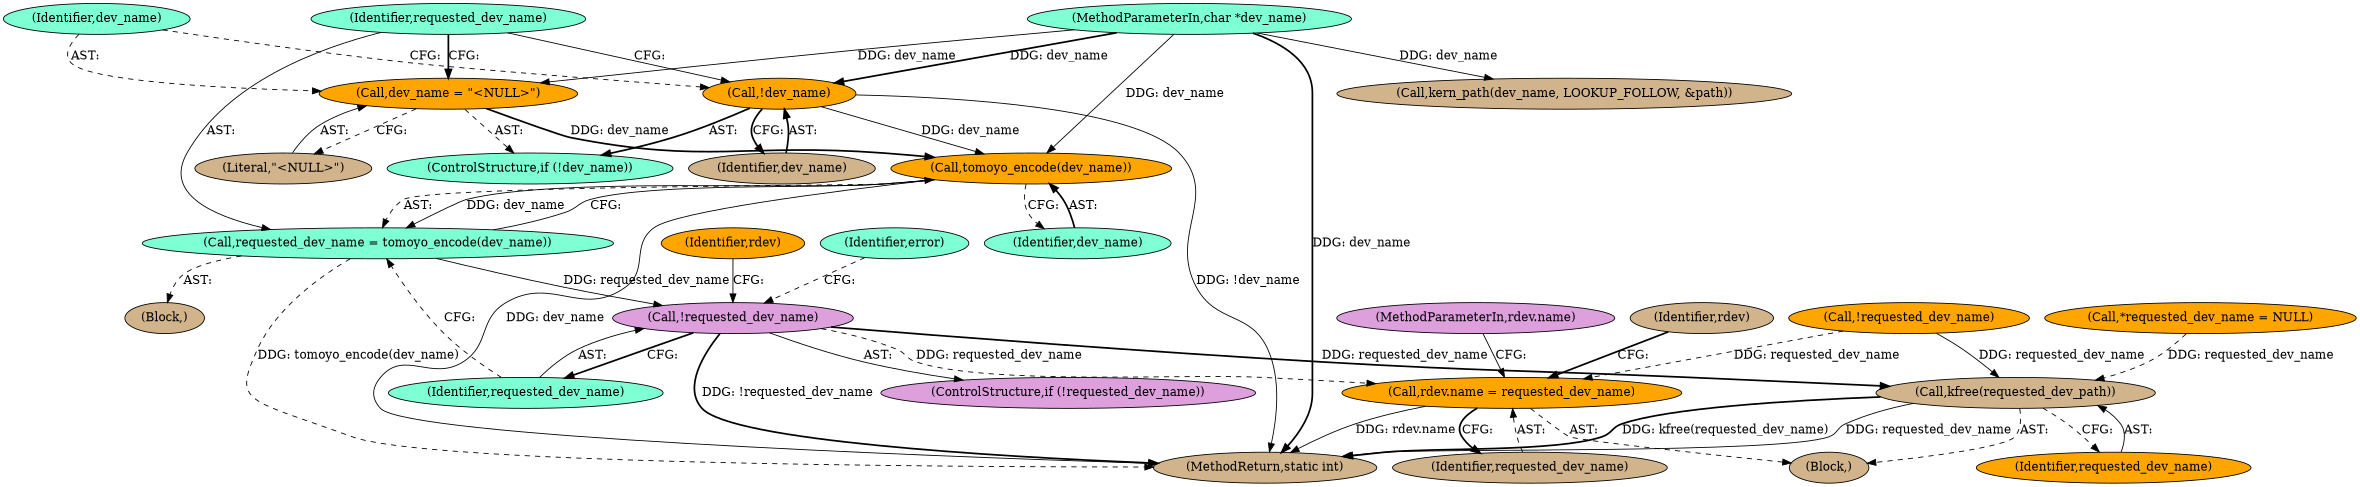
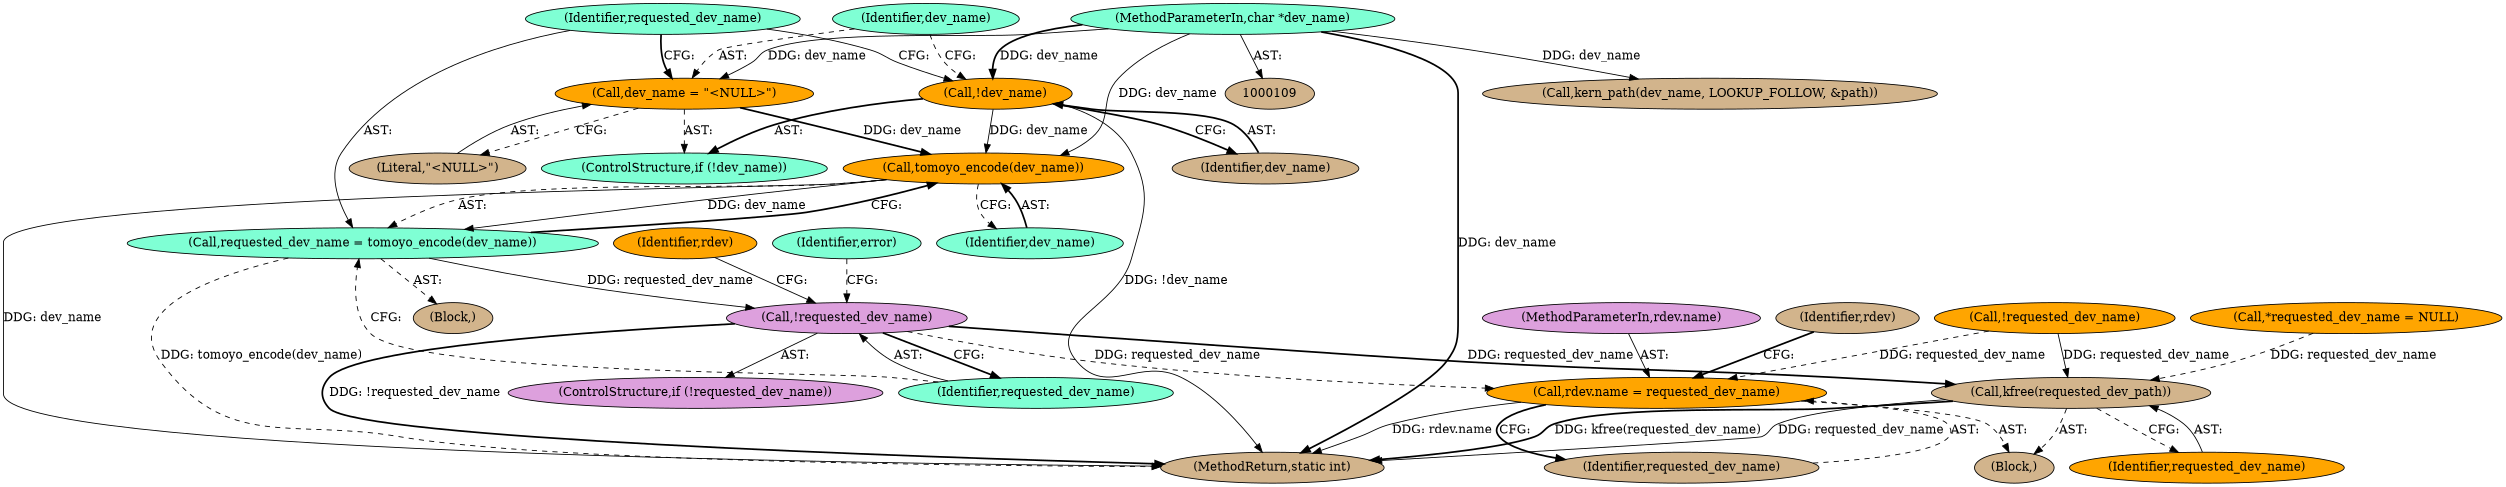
node "1000109": added
edge "(Call,requested_dev_name = tomoyo_encode(dev_name))" -> "(Call,tomoyo_encode(dev_name))": style solid -> bold
edge "(MethodParameterIn,rdev.name)" -> "(Call,rdev.name = requested_dev_name)": label "CFG: " -> "AST: "
